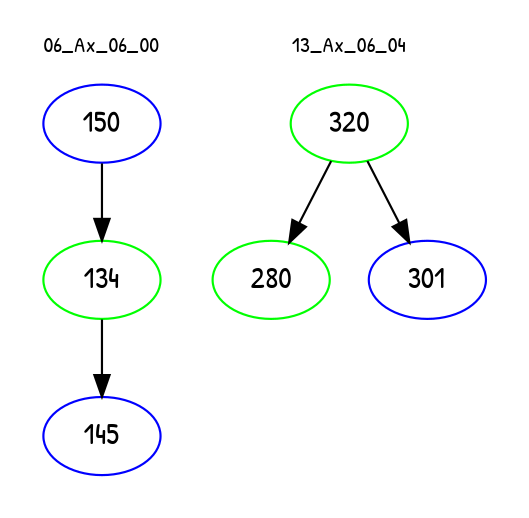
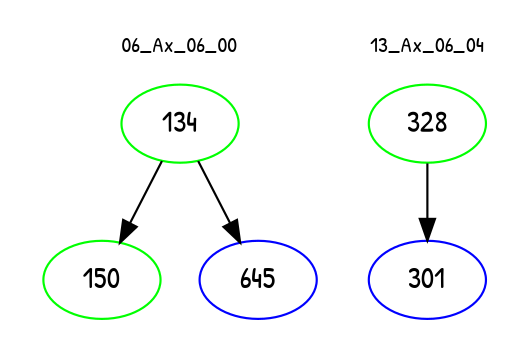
node "150": color blue -> green
node "320": label "320" -> "328"
edge "150" -> "134": reversed
node "280": removed
node "145": label "145" -> "645"
